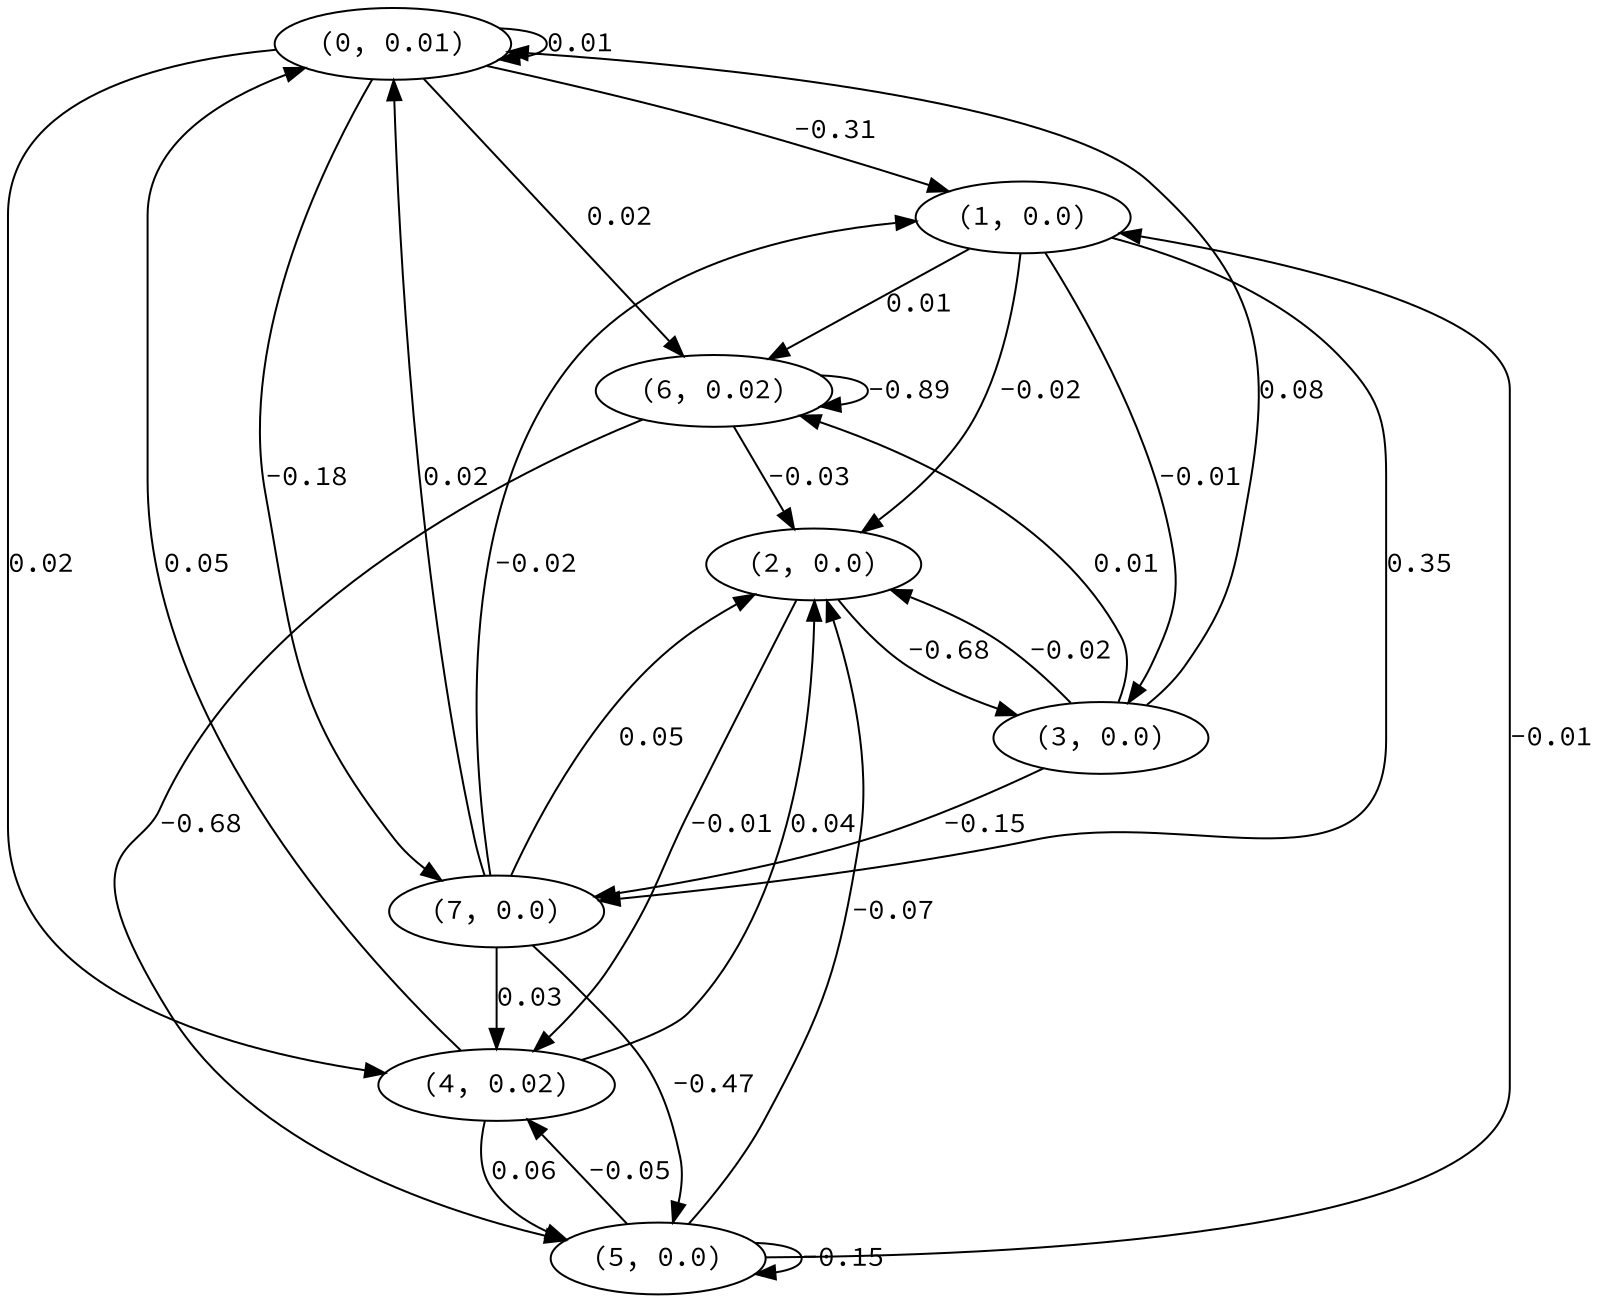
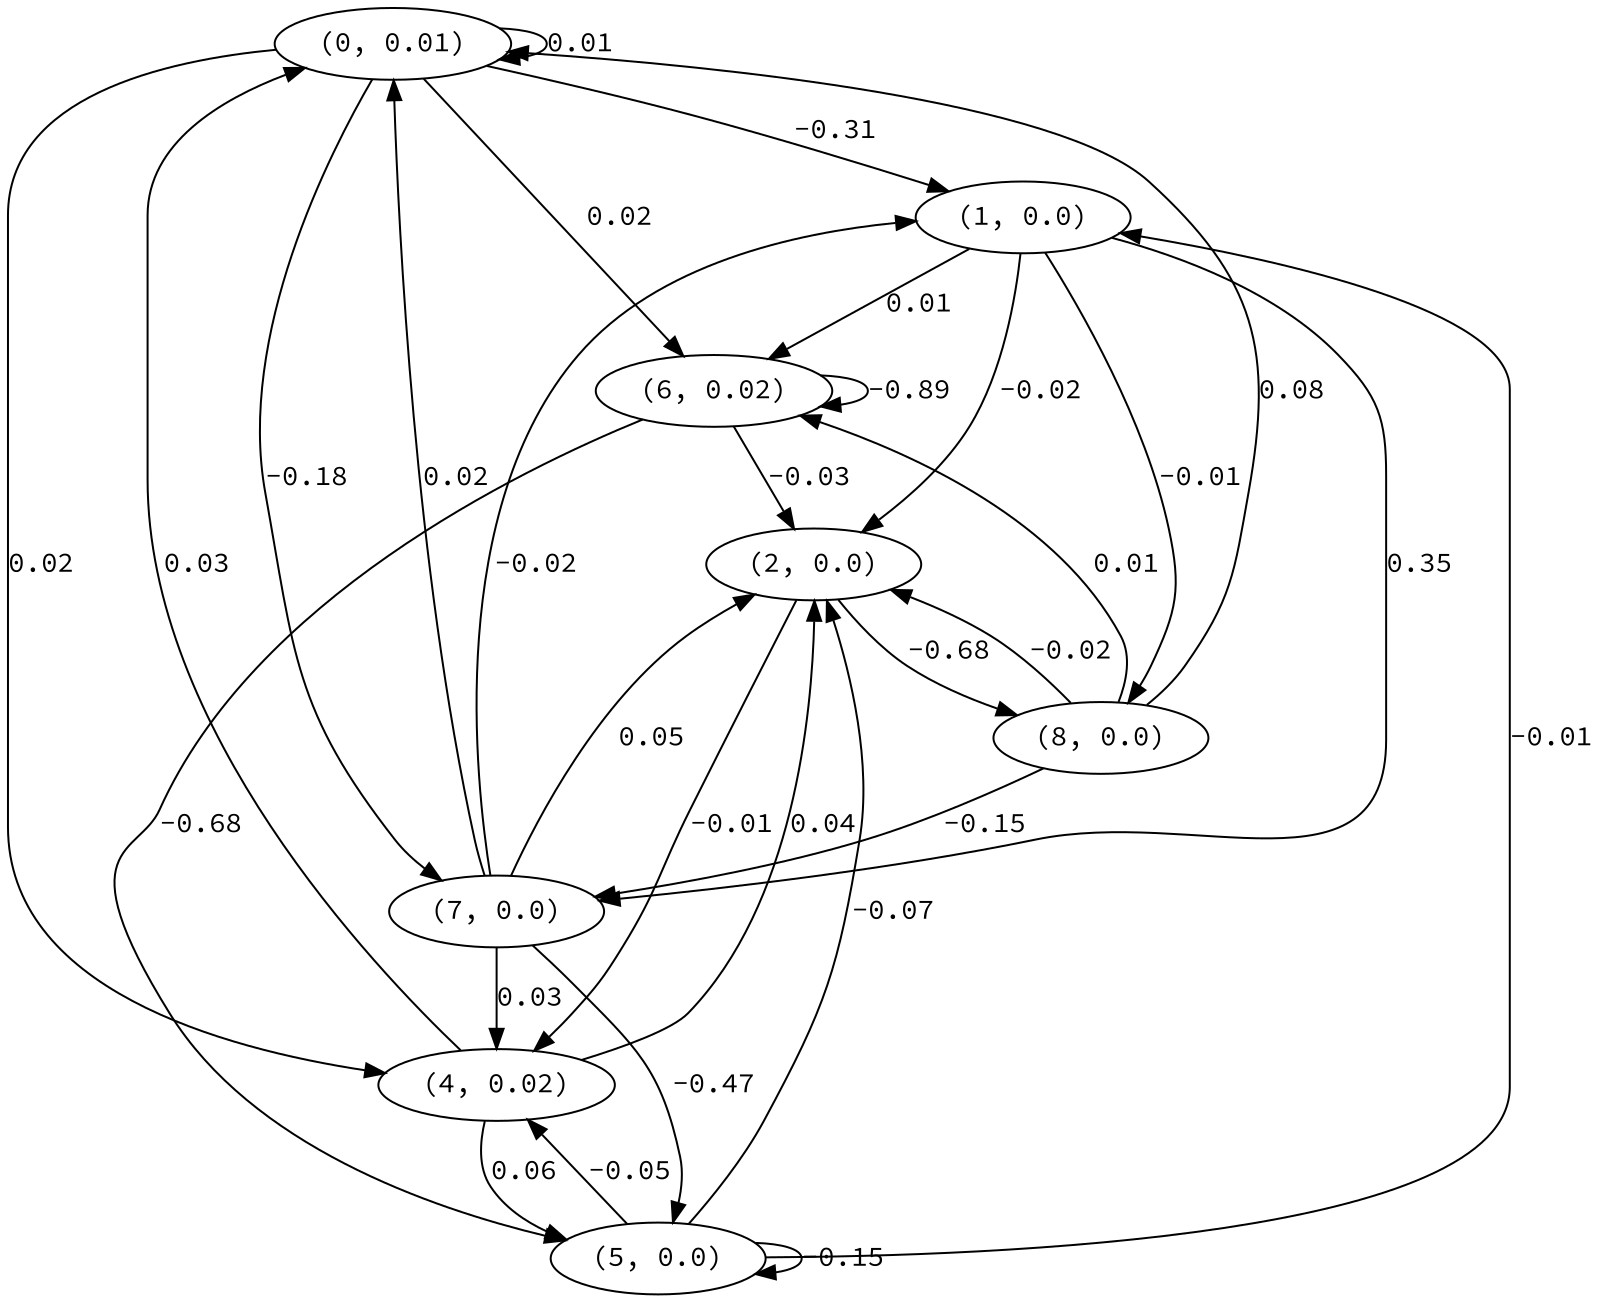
edge "(4, 0.02)" -> "(0, 0.01)": label "0.05" -> "0.03"
node "(3, 0.0)": label "(3, 0.0)" -> "(8, 0.0)"
